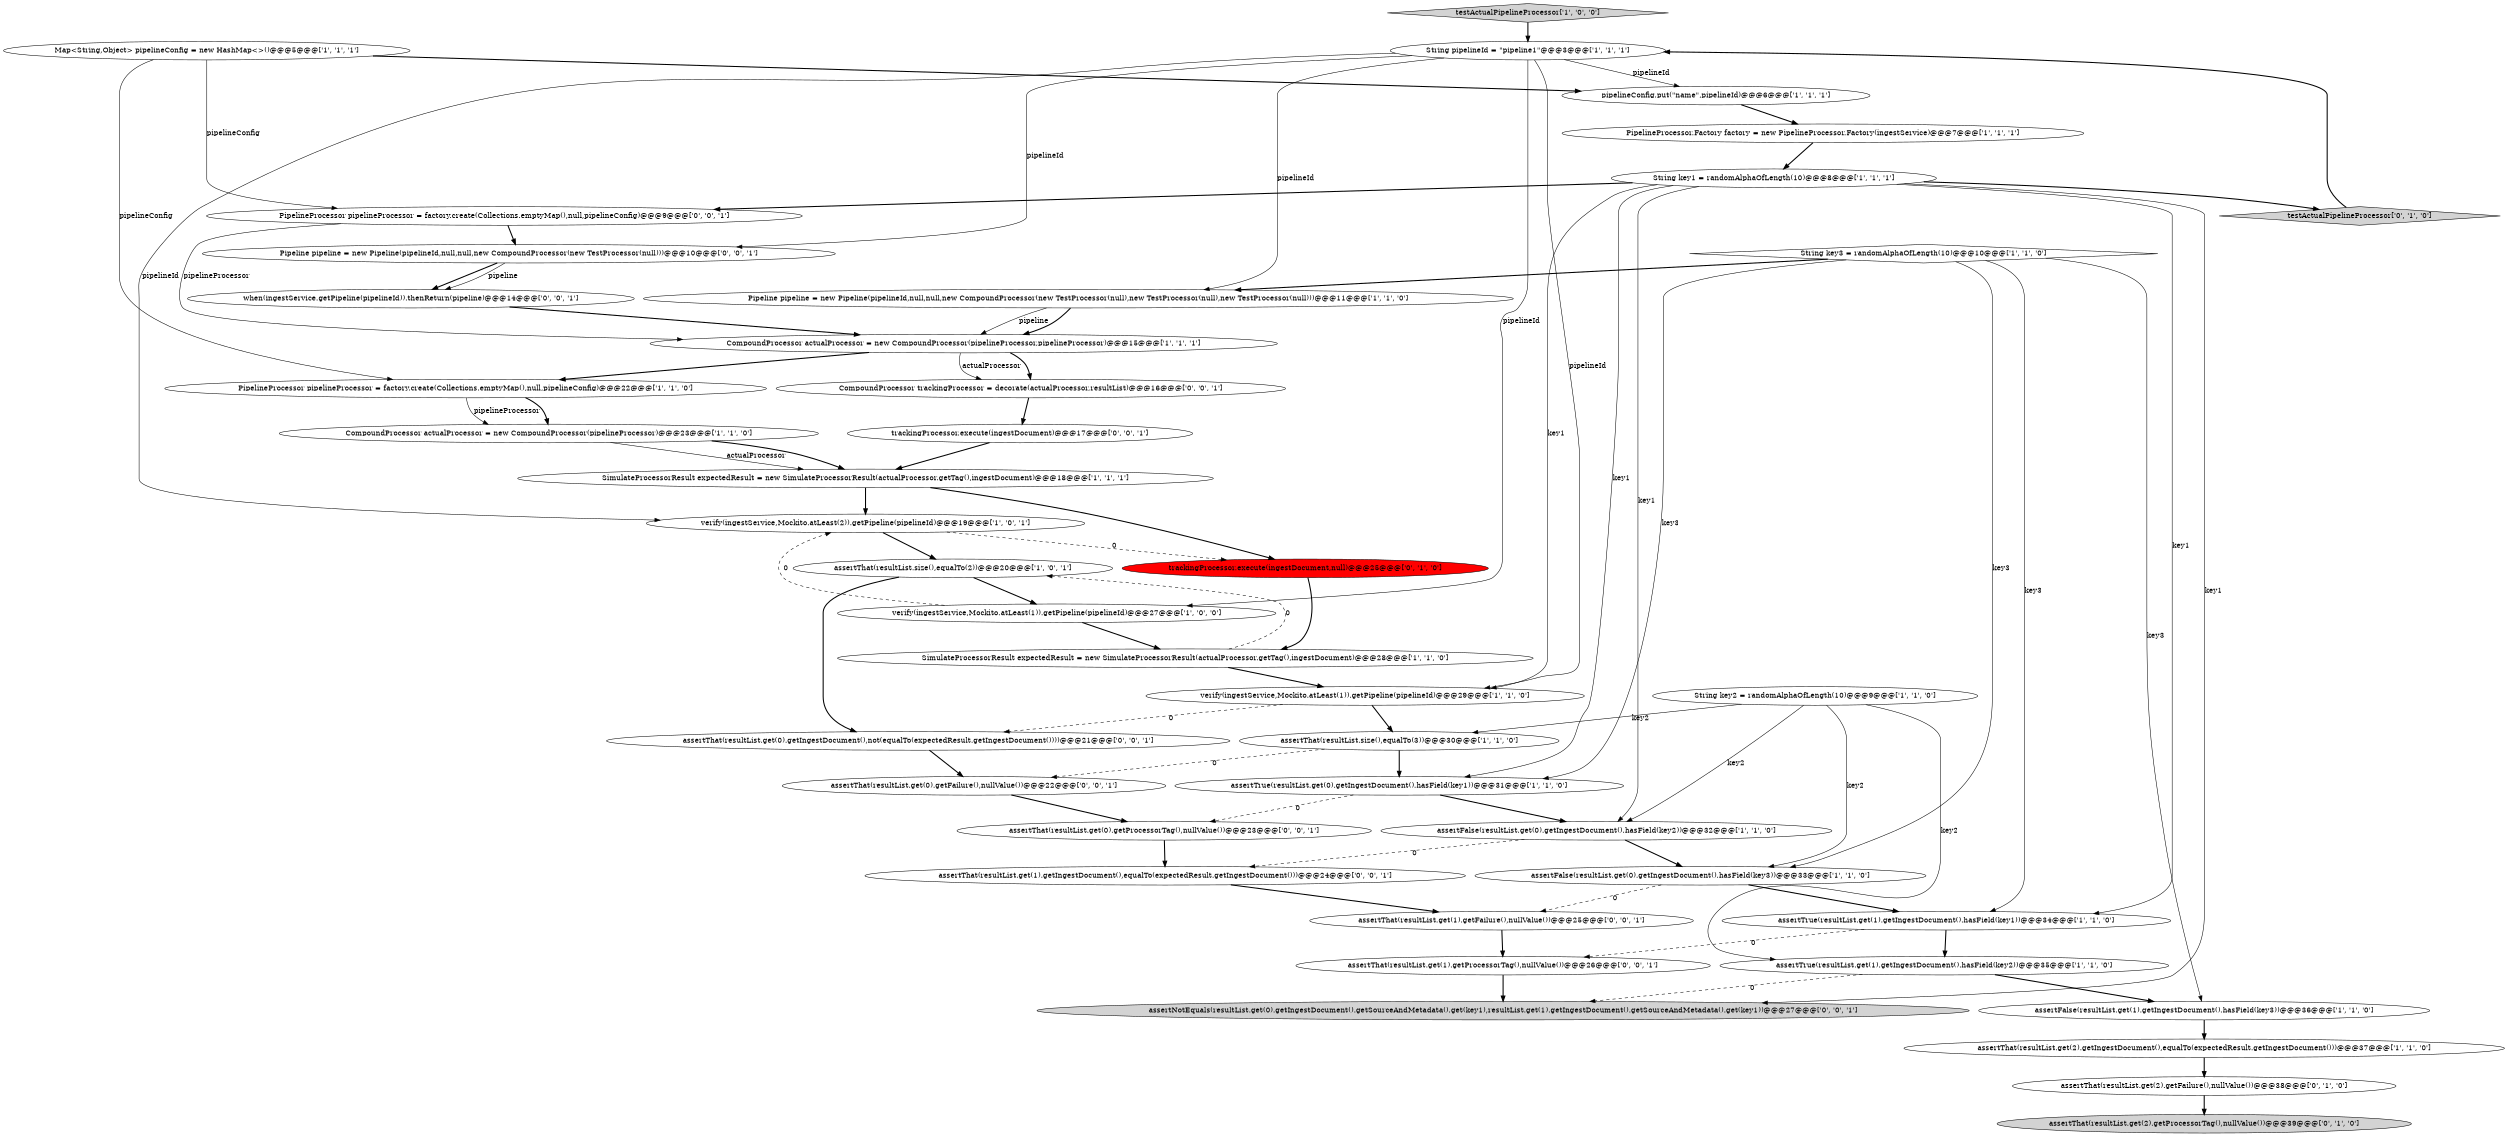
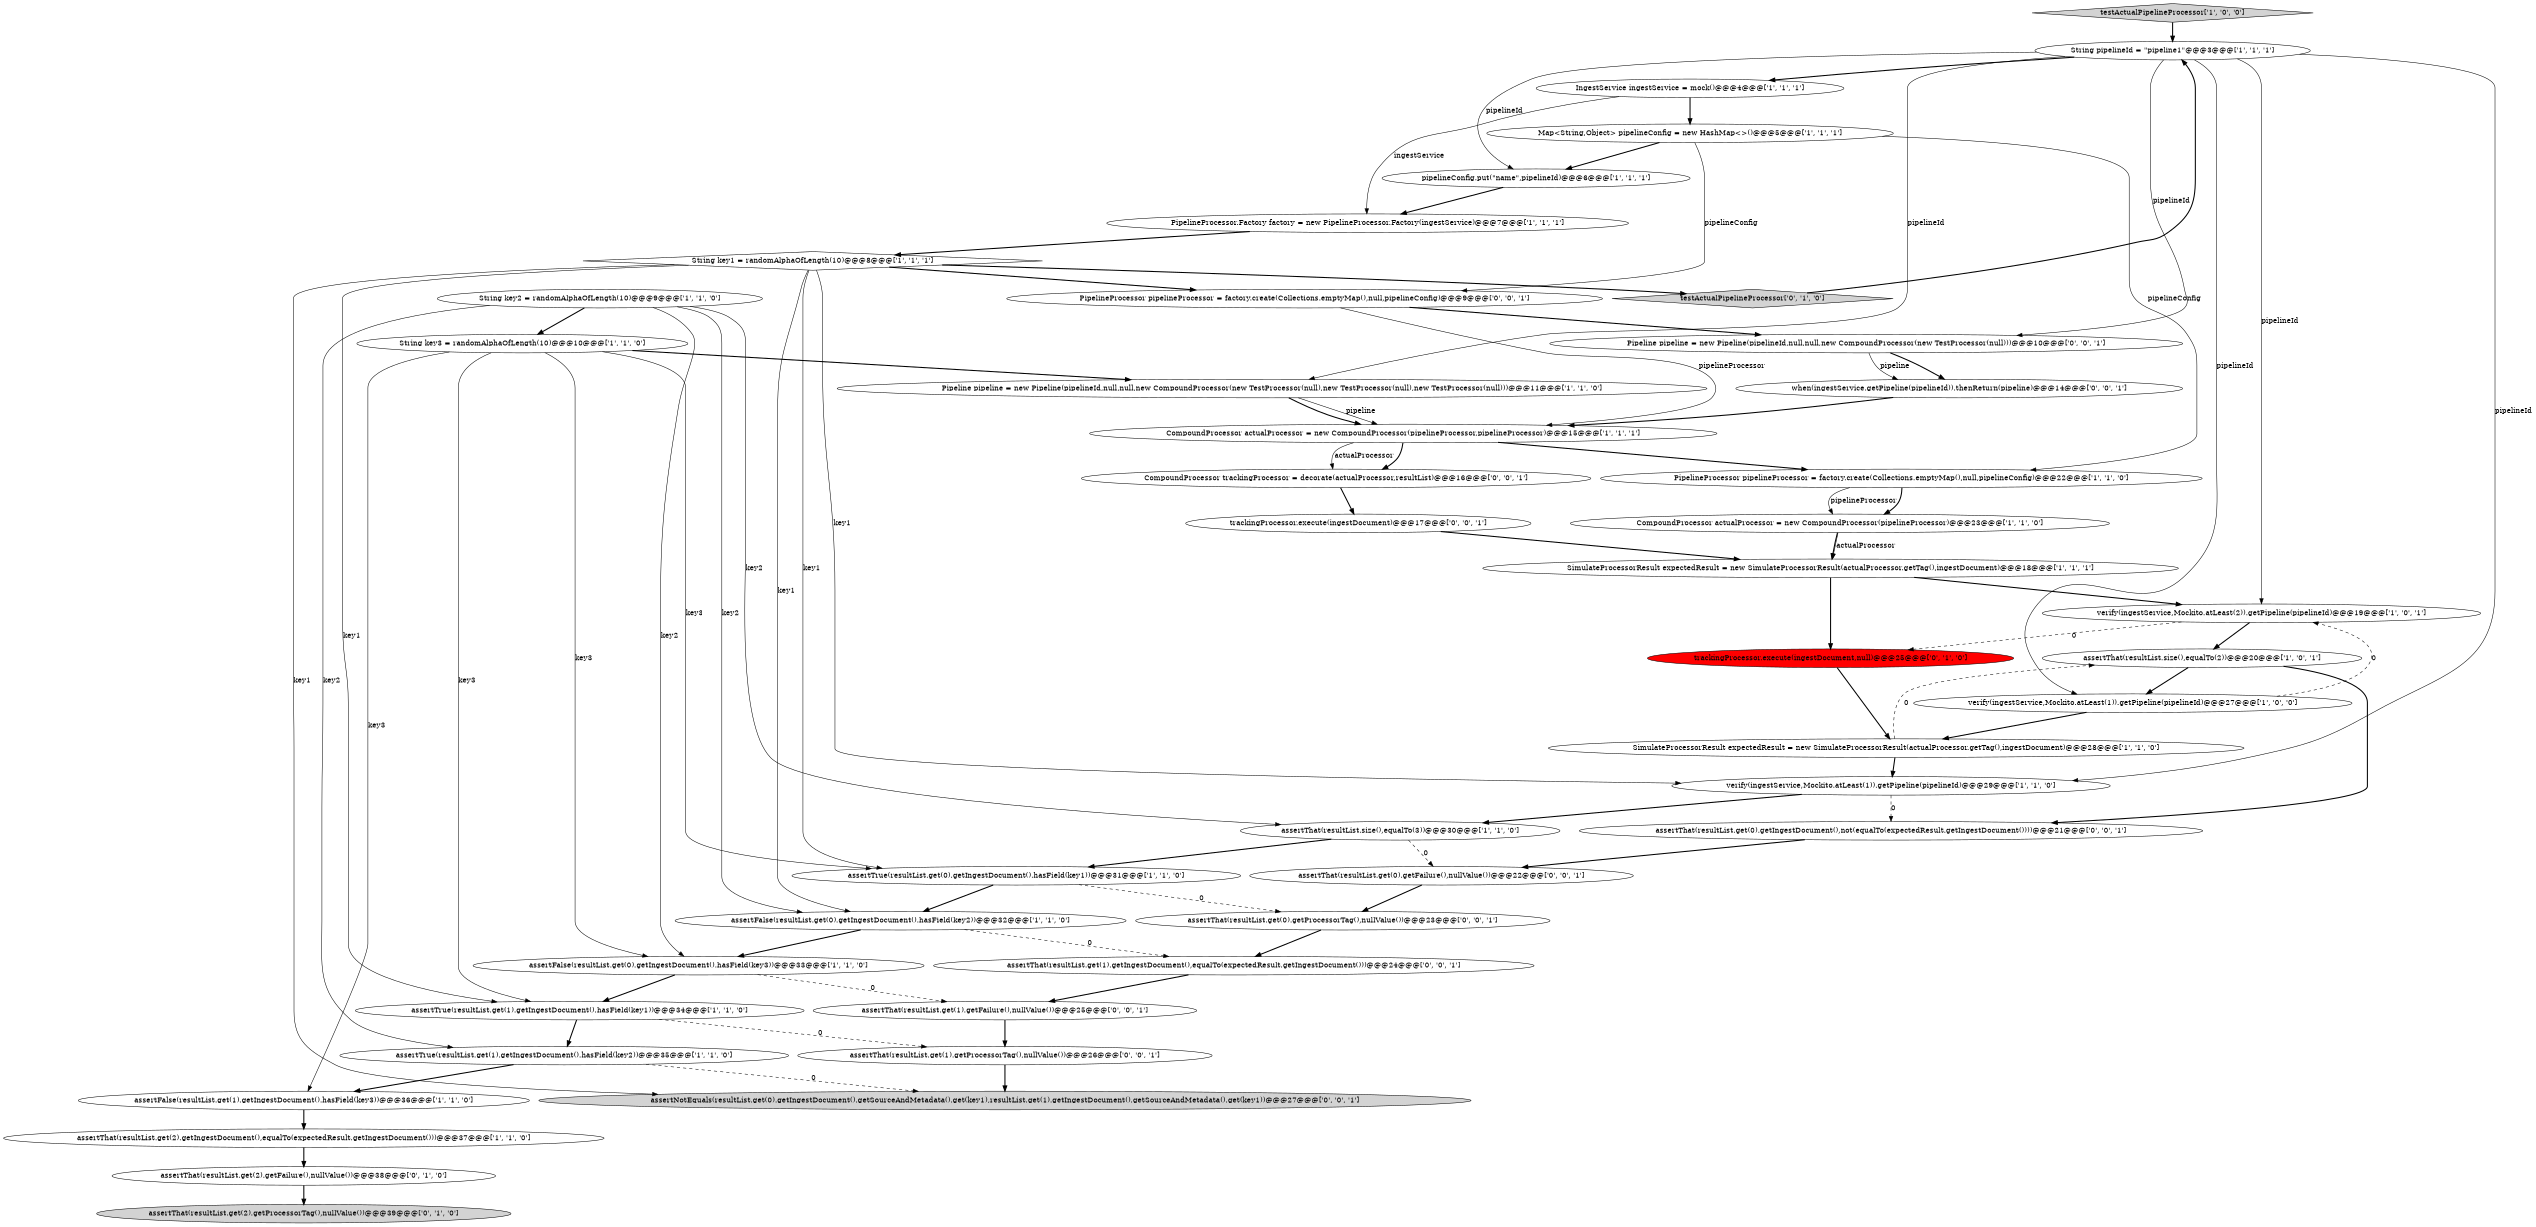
node "IngestService ingestService = mock()@@@4@@@['1', '1', '1']": added
node "String key1 = randomAlphaOfLength(10)@@@8@@@['1', '1', '1']": shape ellipse -> diamond
node "String key3 = randomAlphaOfLength(10)@@@10@@@['1', '1', '0']": shape diamond -> ellipse
edge "String key2 = randomAlphaOfLength(10)@@@9@@@['1', '1', '0']" -> "String key3 = randomAlphaOfLength(10)@@@10@@@['1', '1', '0']": added
